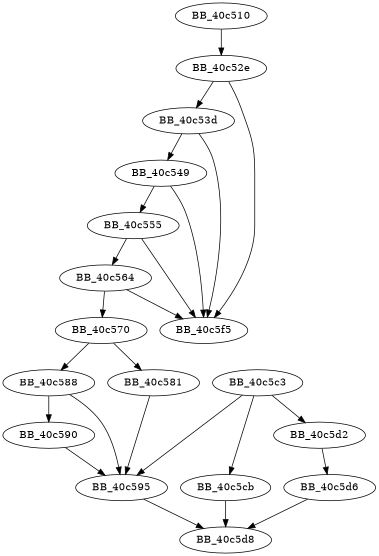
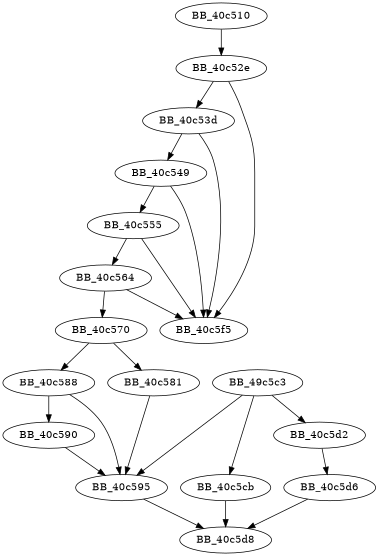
node "BB_40c5c3": label "BB_40c5c3" -> "BB_49c5c3"
